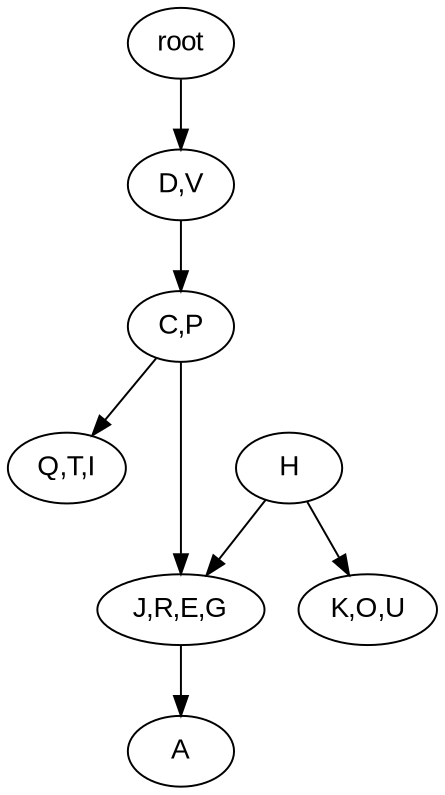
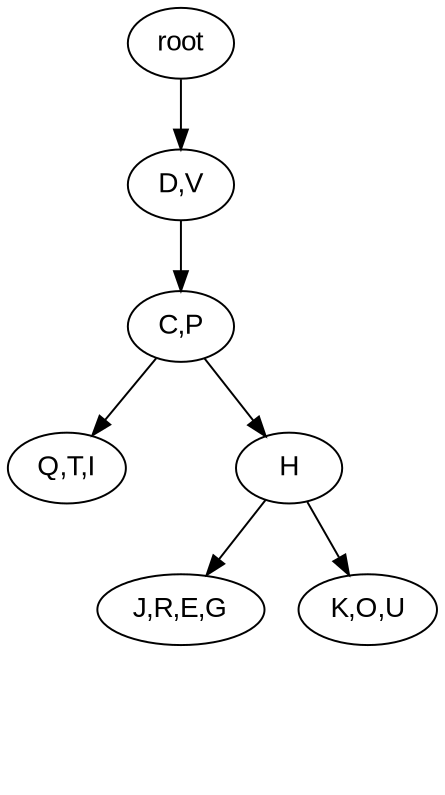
edge "C,P" -> "J,R,E,G": now "C,P" -> "H"
node "A": removed
